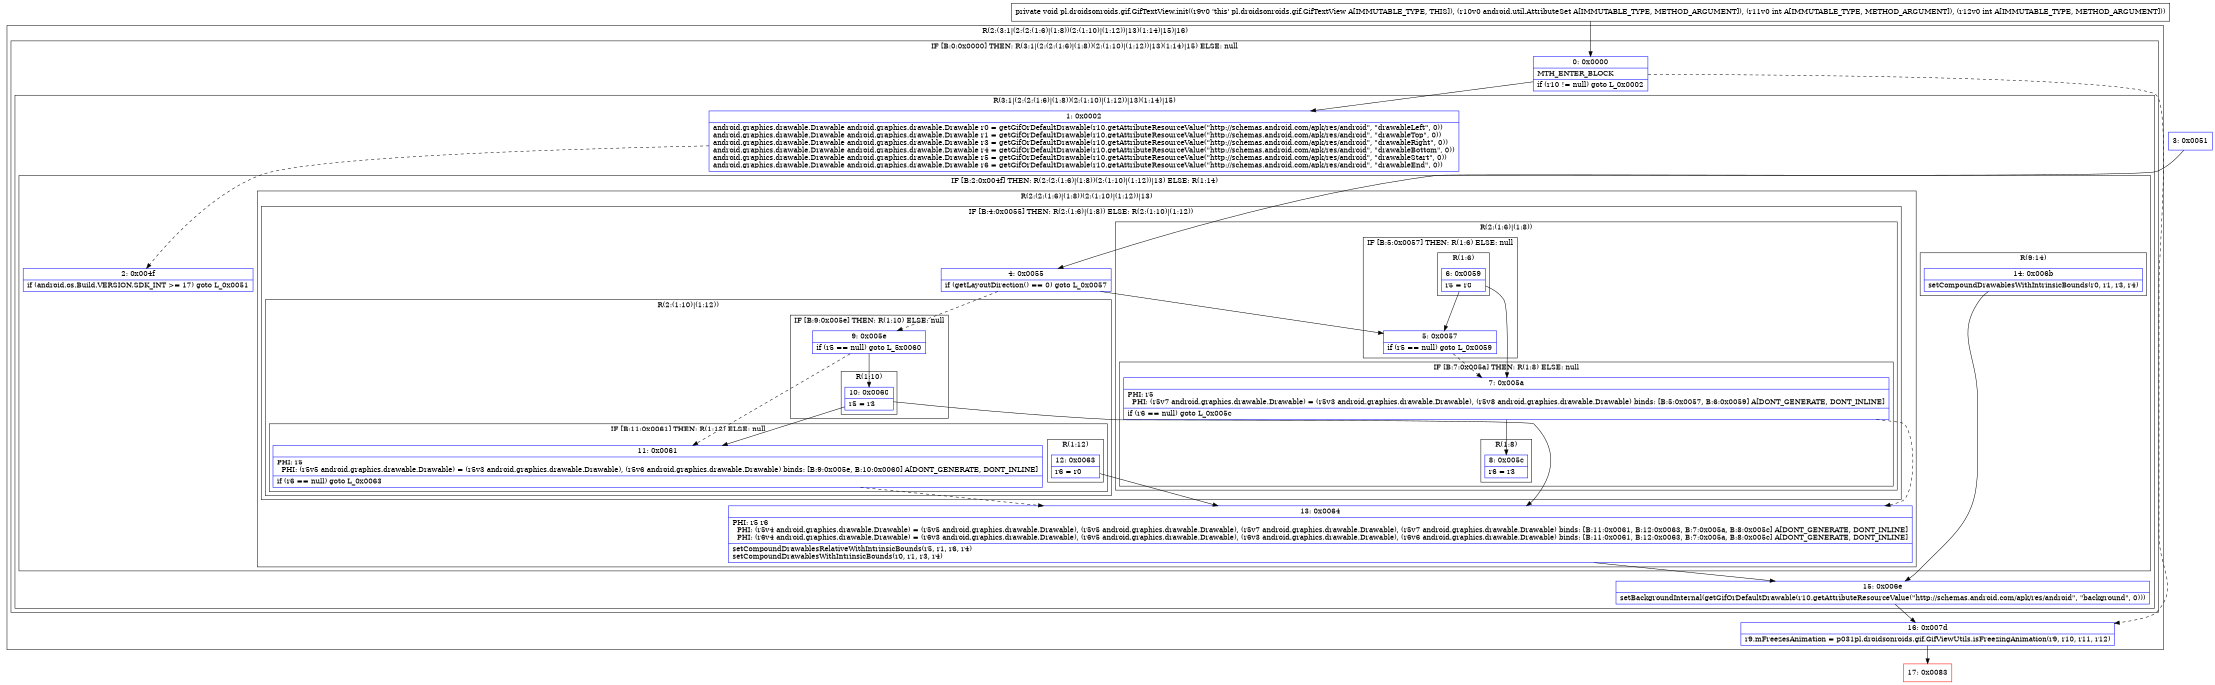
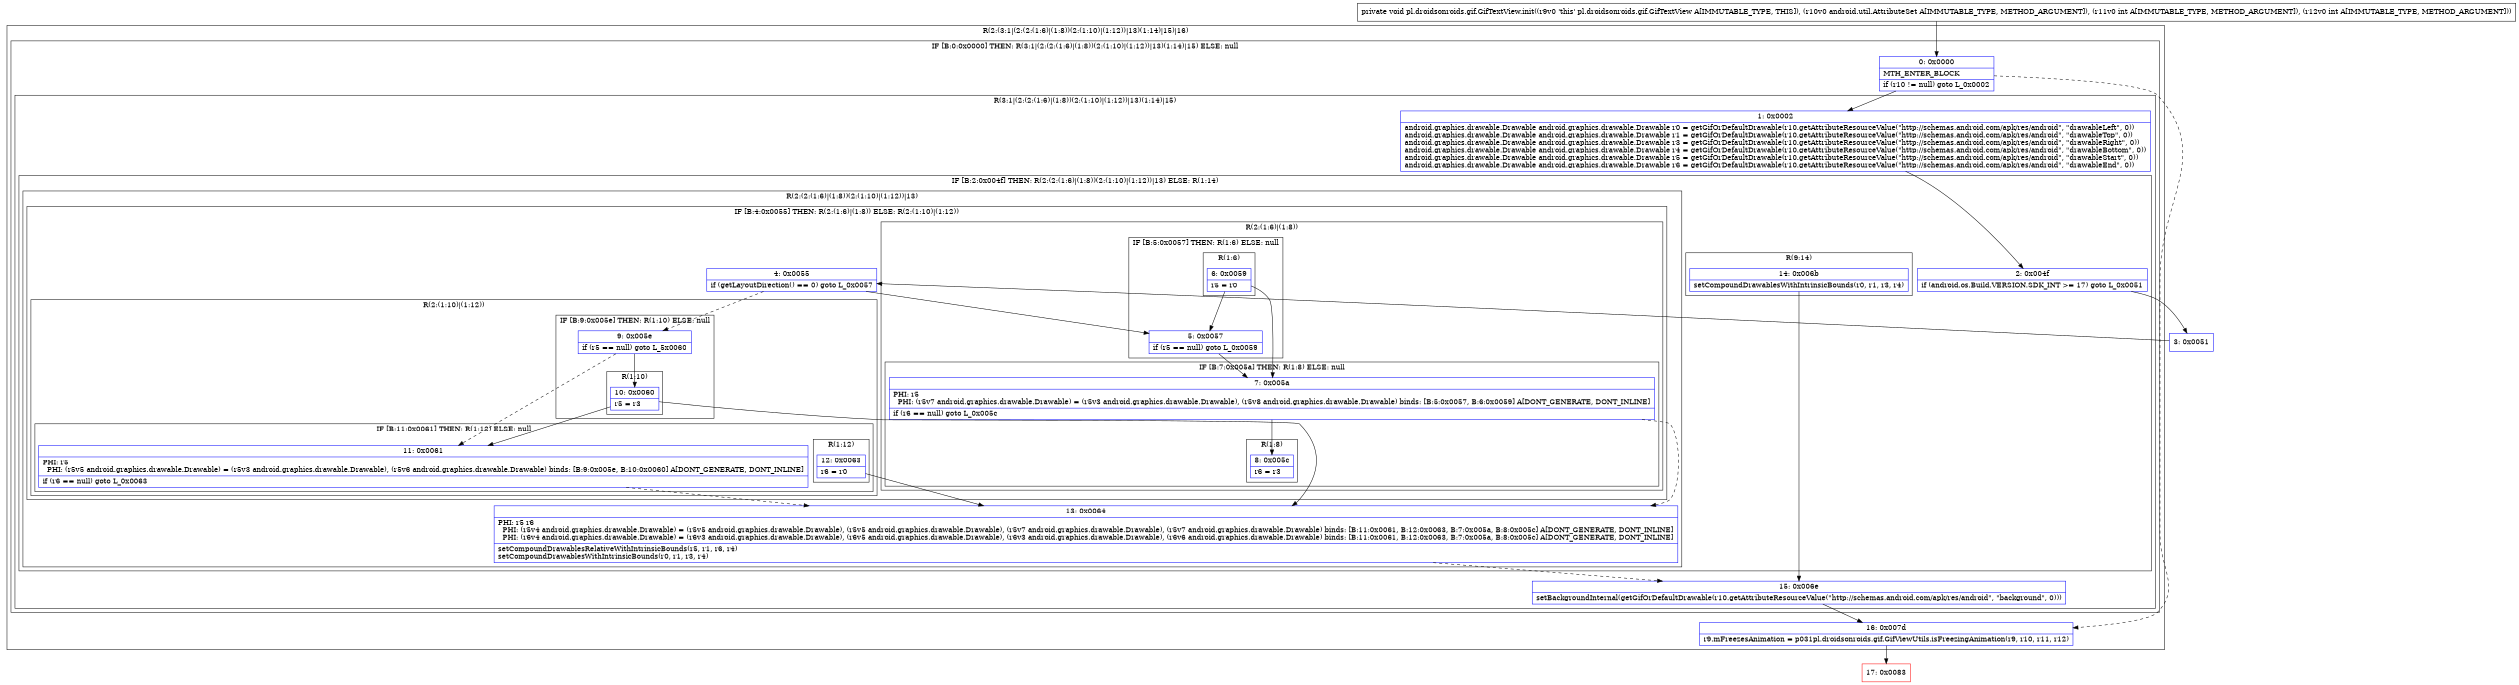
edge "1: 0x0002" -> "2: 0x004f": style dashed -> solid
edge "2: 0x004f" -> "3: 0x0051": added
edge "5: 0x0057" -> "7: 0x005a": style dashed -> solid
edge "13: 0x0064" -> "15: 0x006e": style solid -> dashed
